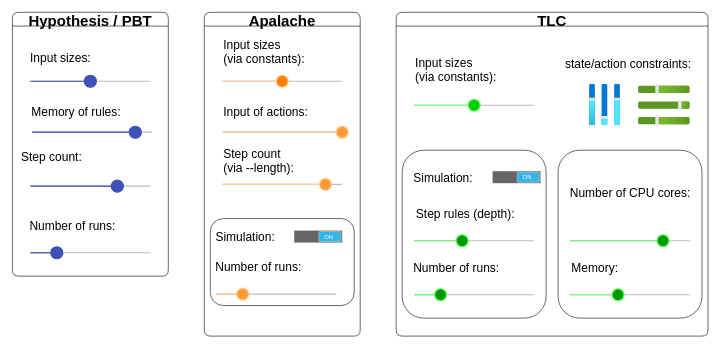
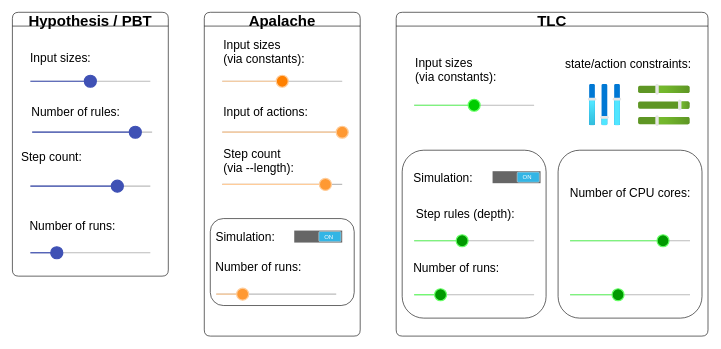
node "Memory of rules:": label "Memory of rules:" -> "Number of rules:"
node "Memory:": removed
